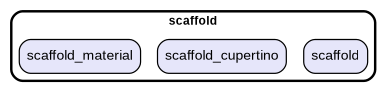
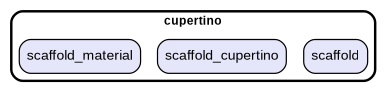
cluster "scaffold": label "scaffold" -> "cupertino"
